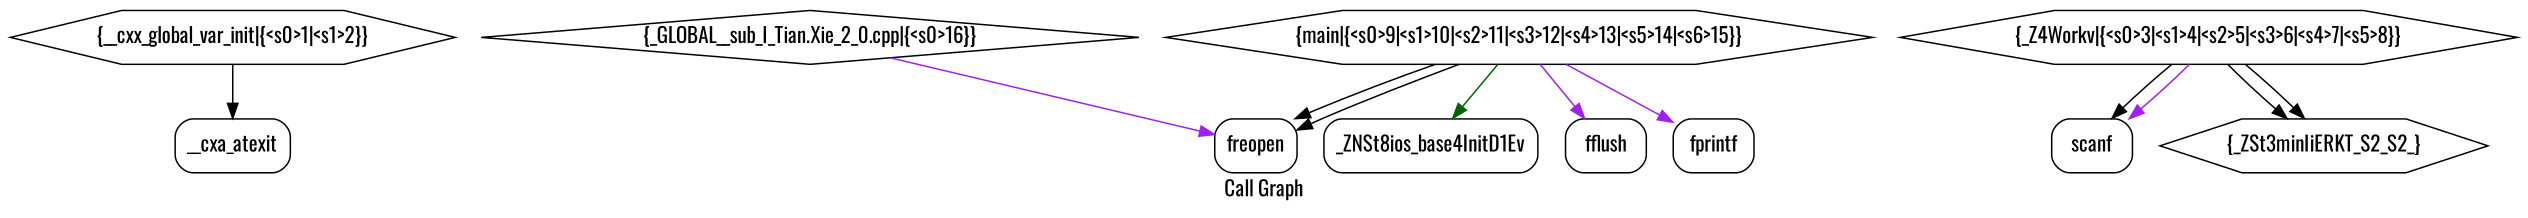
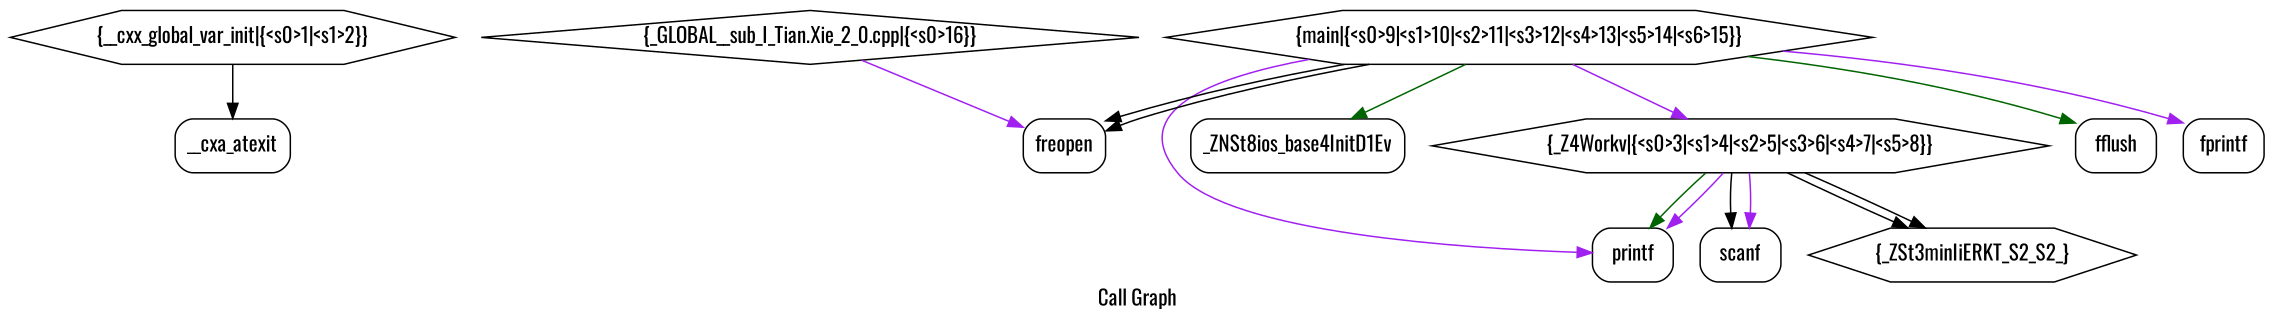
edge "{main|{<s0>9|<s1>10|<s2>11|<s3>12|<s4>13|<s5>14|<s6>15}}" -> "fflush": color purple -> darkgreen
edge "{main|{<s0>9|<s1>10|<s2>11|<s3>12|<s4>13|<s5>14|<s6>15}}" -> "{_Z4Workv|{<s0>3|<s1>4|<s2>5|<s3>6|<s4>7|<s5>8}}": added
node "printf": added
